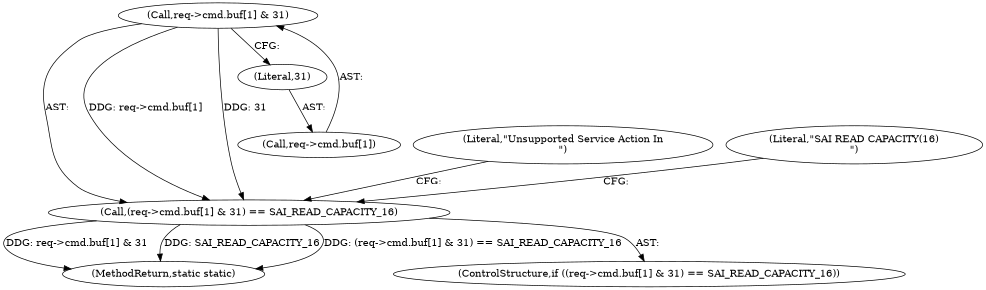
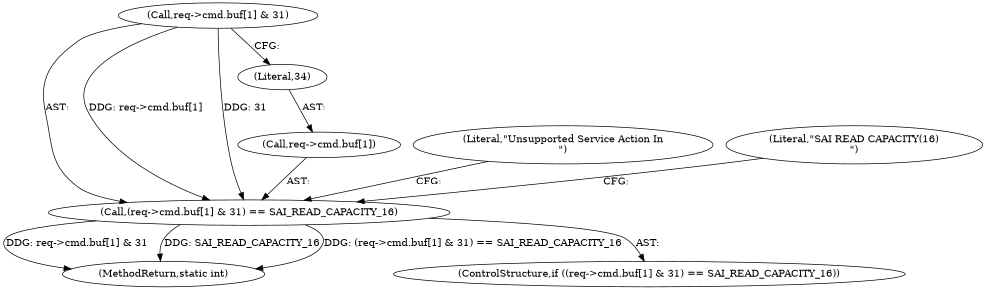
edge "(Call,req->cmd.buf[1])" -> "(Call,req->cmd.buf[1] & 31)": now "(Call,req->cmd.buf[1])" -> "(Call,(req->cmd.buf[1] & 31) == SAI_READ_CAPACITY_16)"
node "(Literal,31)": label "(Literal,31)" -> "(Literal,34)"
node "(MethodReturn,static static)": label "(MethodReturn,static static)" -> "(MethodReturn,static int)"
